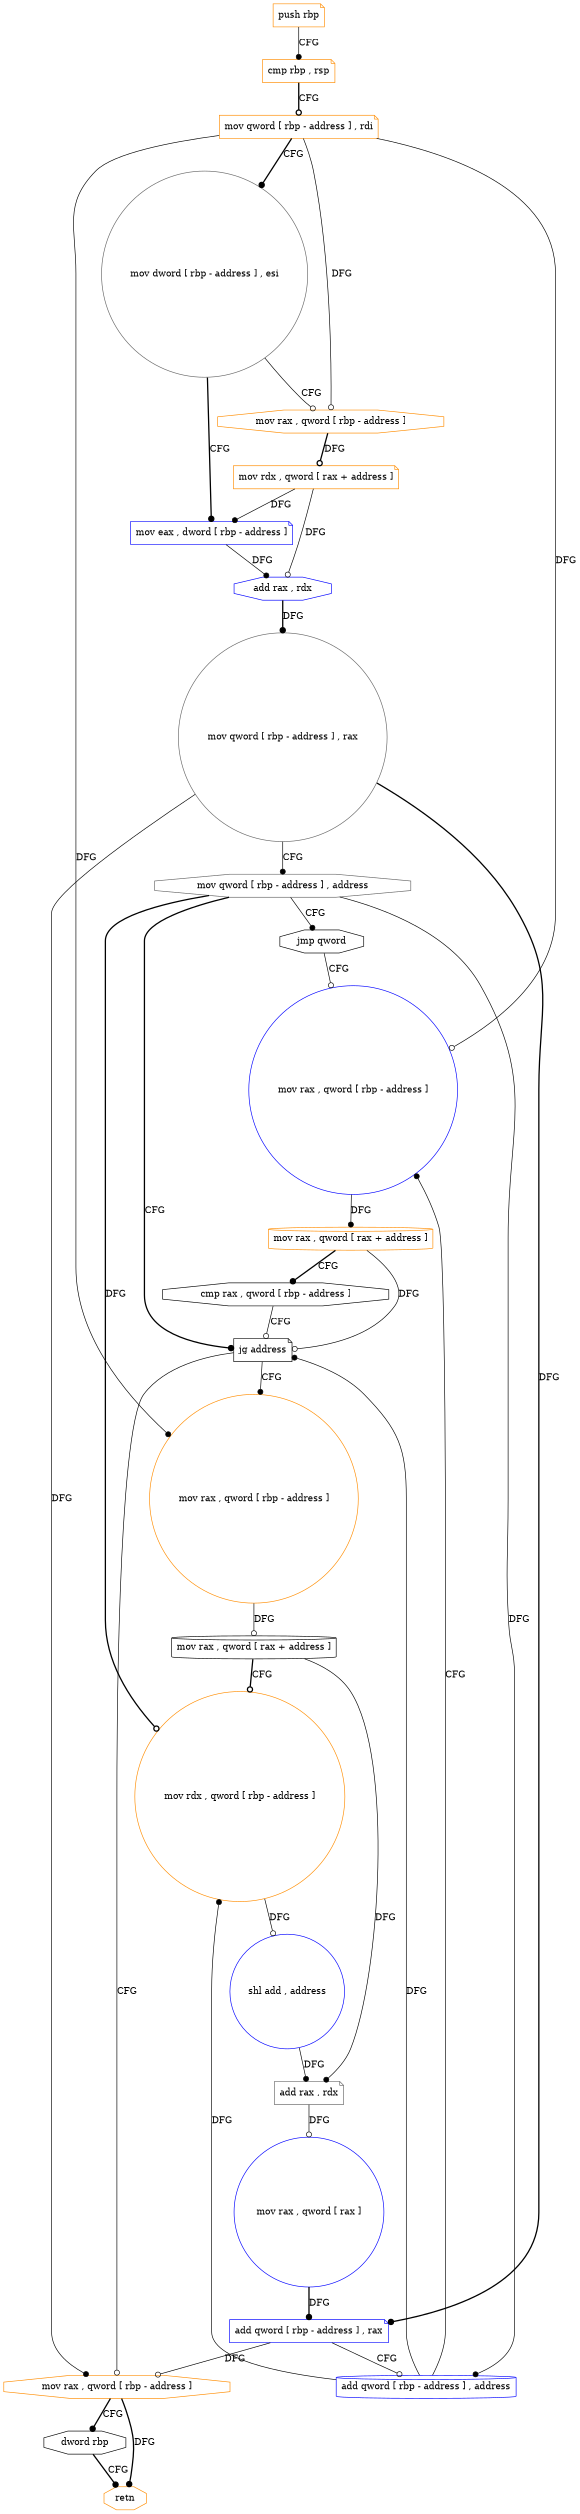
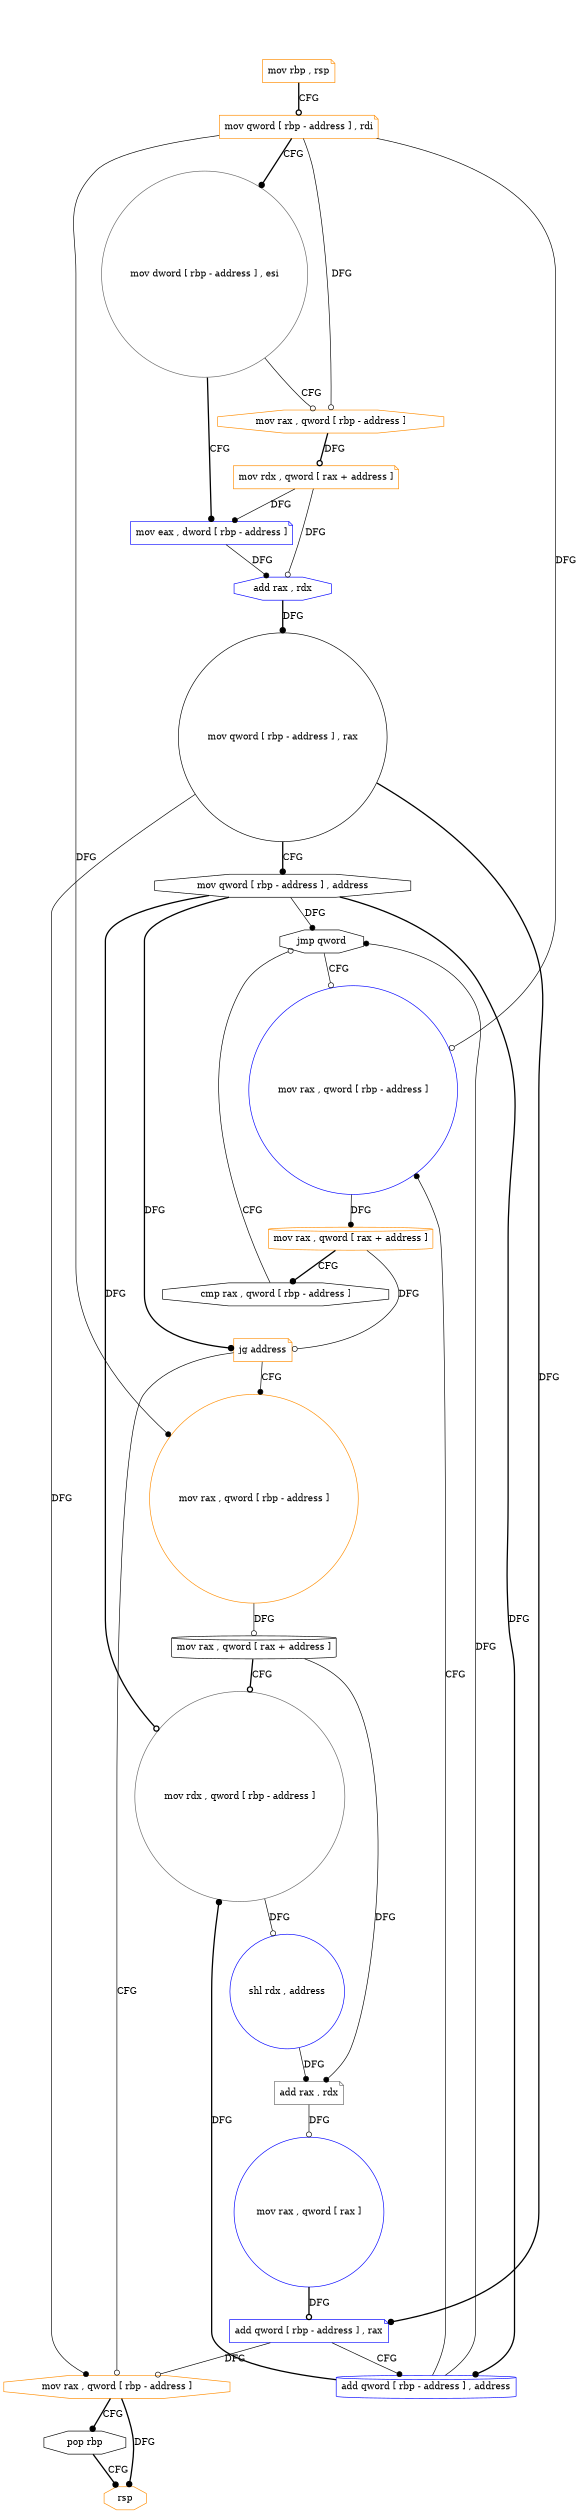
node "push rbp": removed
node "cmp rbp , rsp": label "cmp rbp , rsp" -> "mov rbp , rsp"
node "mov qword [ rbp - address ] , rax": color gray40 -> black
edge "mov qword [ rbp - address ] , rax" -> "mov qword [ rbp - address ] , address": style solid -> bold
node "mov qword [ rbp - address ] , address": color gray40 -> black
edge "mov qword [ rbp - address ] , address" -> "jmp qword": label "CFG" -> "DFG"
edge "mov qword [ rbp - address ] , address" -> "jg address": label "CFG" -> "DFG"
edge "cmp rax , qword [ rbp - address ]" -> "jg address": now "cmp rax , qword [ rbp - address ]" -> "jmp qword"
node "jg address": color black -> darkorange
edge "mov qword [ rbp - address ] , address" -> "add qword [ rbp - address ] , address": style solid -> bold
node "mov rdx , qword [ rbp - address ]": color darkorange -> gray40
edge "add qword [ rbp - address ] , address" -> "jg address": now "add qword [ rbp - address ] , address" -> "jmp qword"
node "shl add , address": label "shl add , address" -> "shl rdx , address"
edge "add qword [ rbp - address ] , address" -> "mov rdx , qword [ rbp - address ]": style solid -> bold
edge "mov rax , qword [ rax ]" -> "add qword [ rbp - address ] , rax": arrowhead dot -> odot
edge "add qword [ rbp - address ] , rax" -> "add qword [ rbp - address ] , address": arrowhead odot -> dot
node "dword rbp": label "dword rbp" -> "pop rbp"
node "retn": label "retn" -> "rsp"
